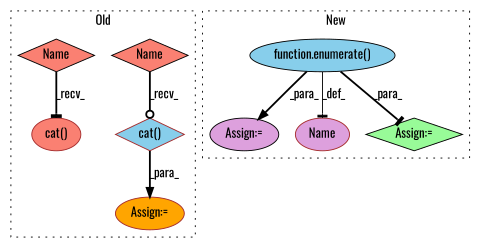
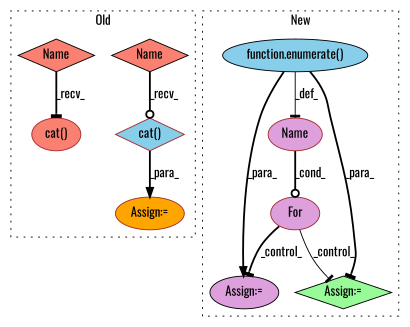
node "For": added
